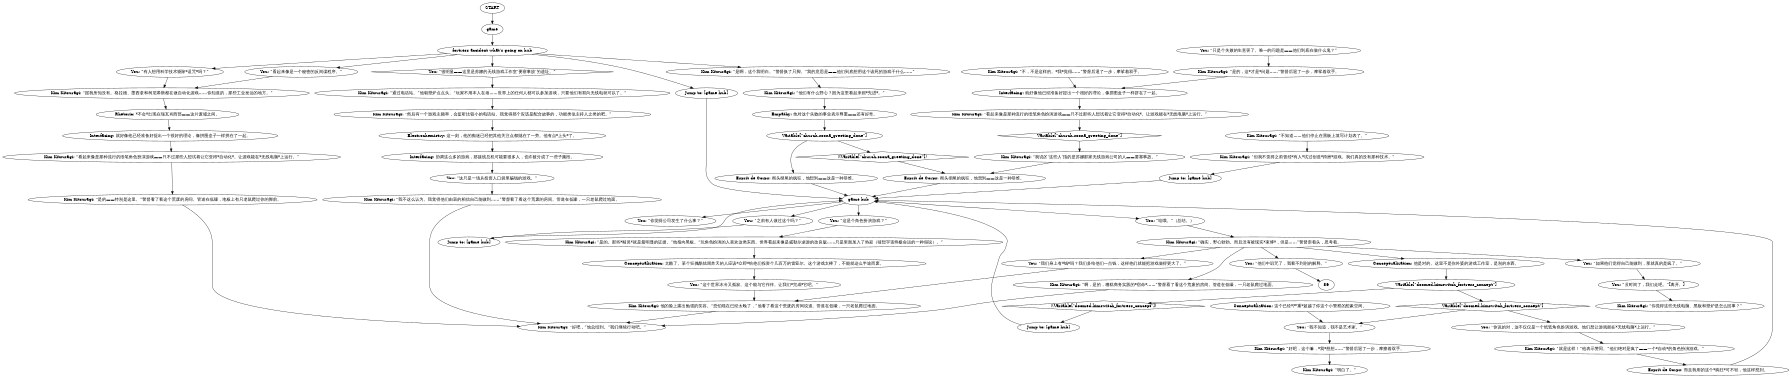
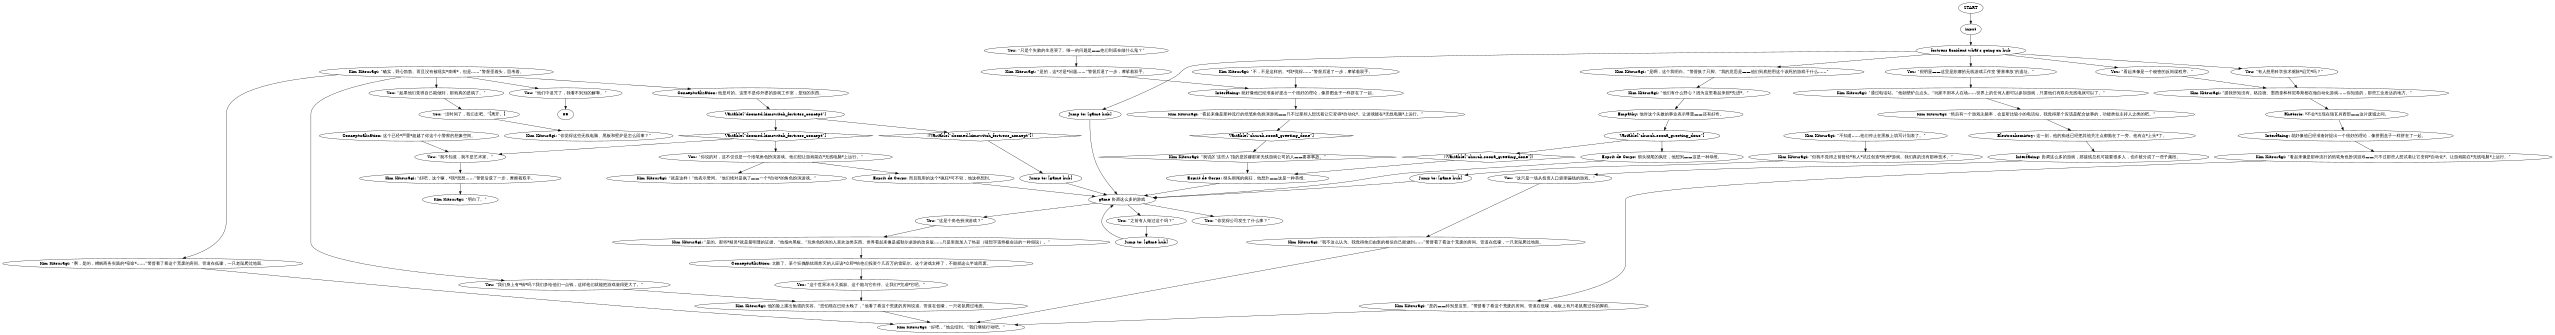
node "game": label "game" -> "input"
node "You: “很明显——这里是苏娜的无线游戏工作室‘要塞事故’的遗址。”": shape diamond -> ellipse
node "Kim Kitsuragi: “我说的‘这些人’指的是苏娜那家无线游戏公司的人——要塞事故。”": shape ellipse -> diamond
node "game hub": label "game hub" -> "game 协调这么多的游戏"
node "You: “哇哦。”（总结。）": removed
edge "Kim Kitsuragi: “就是这样！”他表示赞同。“他们绝对是疯了——一个*自动*的角色扮演游戏。”" -> "Esprit de Corps: 而且我用的这个*疯狂*可不轻，他这样想到。": now "You: “你说的对，这不仅仅是一个纸笔角色扮演游戏。他们想让游戏能在*无线电脑*上运行。”" -> "Esprit de Corps: 而且我用的这个*疯狂*可不轻，他这样想到。"
